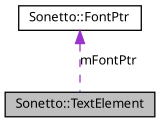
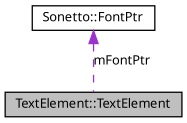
node "Sonetto::TextElement": label "Sonetto::TextElement" -> "TextElement::TextElement"
